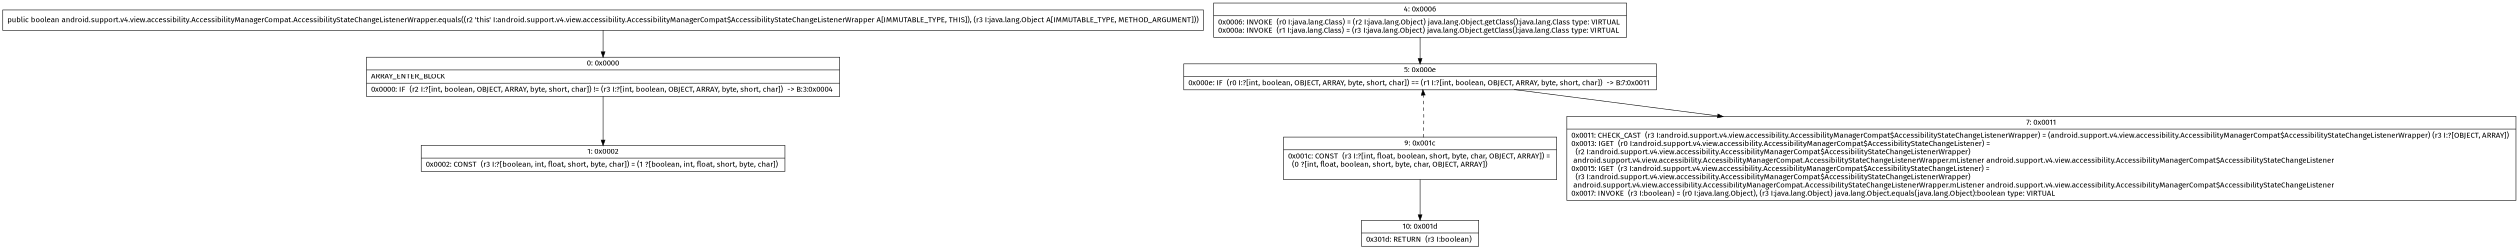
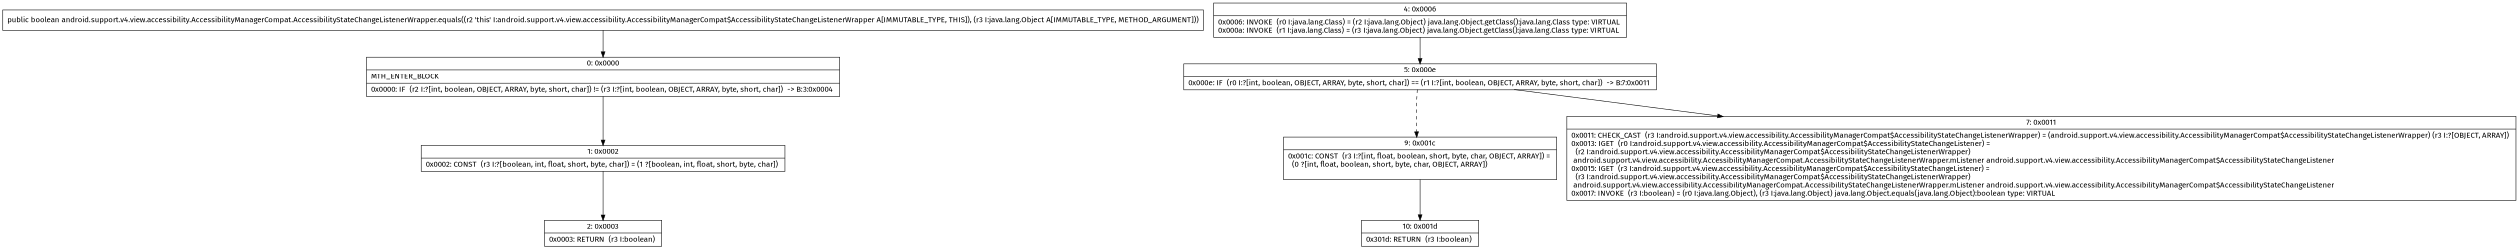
node "0: 0x0000": text "ARRAY_ENTER_BLOCK" -> "MTH_ENTER_BLOCK"
edge "9: 0x001c" -> "5: 0x000e": reversed
node "2: 0x0003": added
